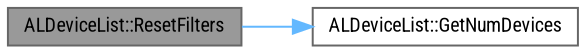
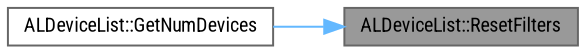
edge "ALDeviceList::ResetFilters" -> "ALDeviceList::GetNumDevices": reversed
